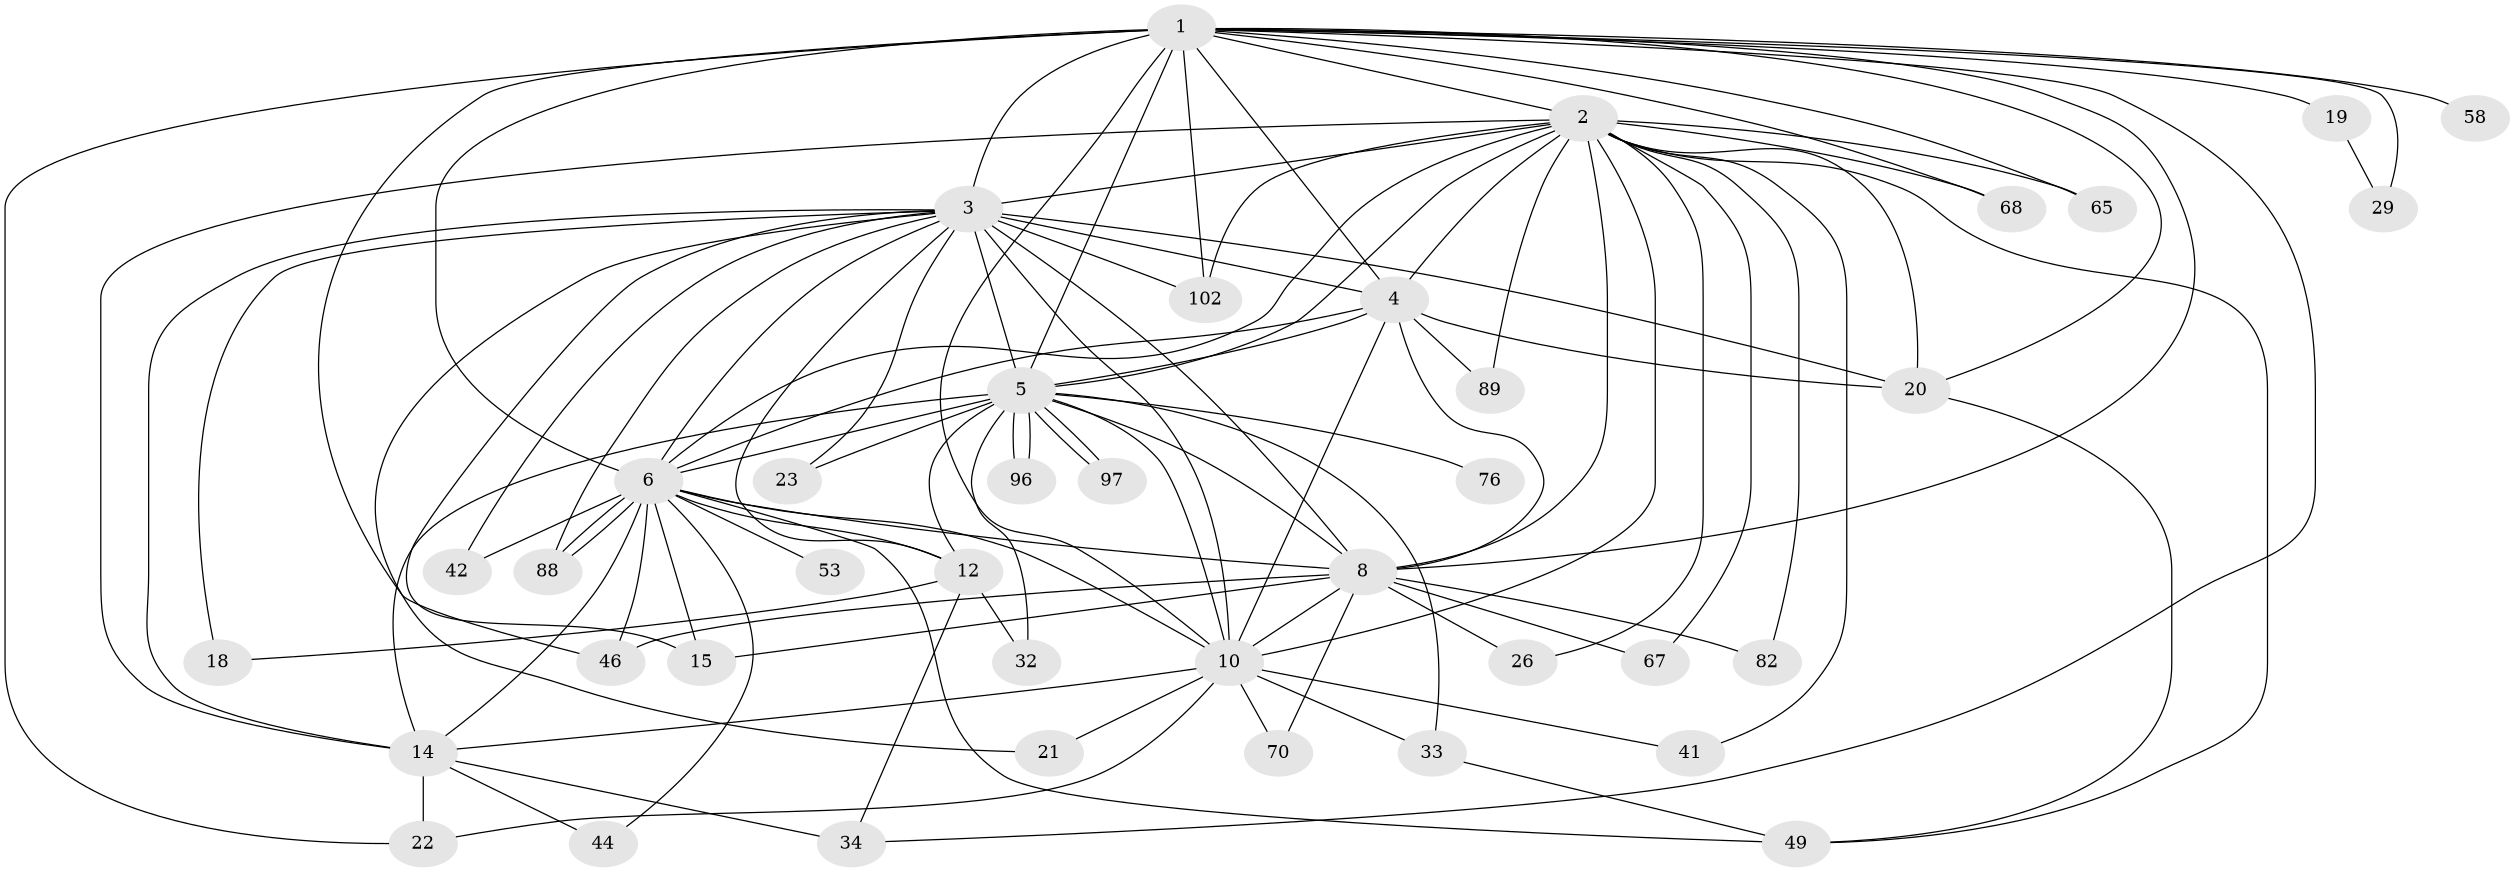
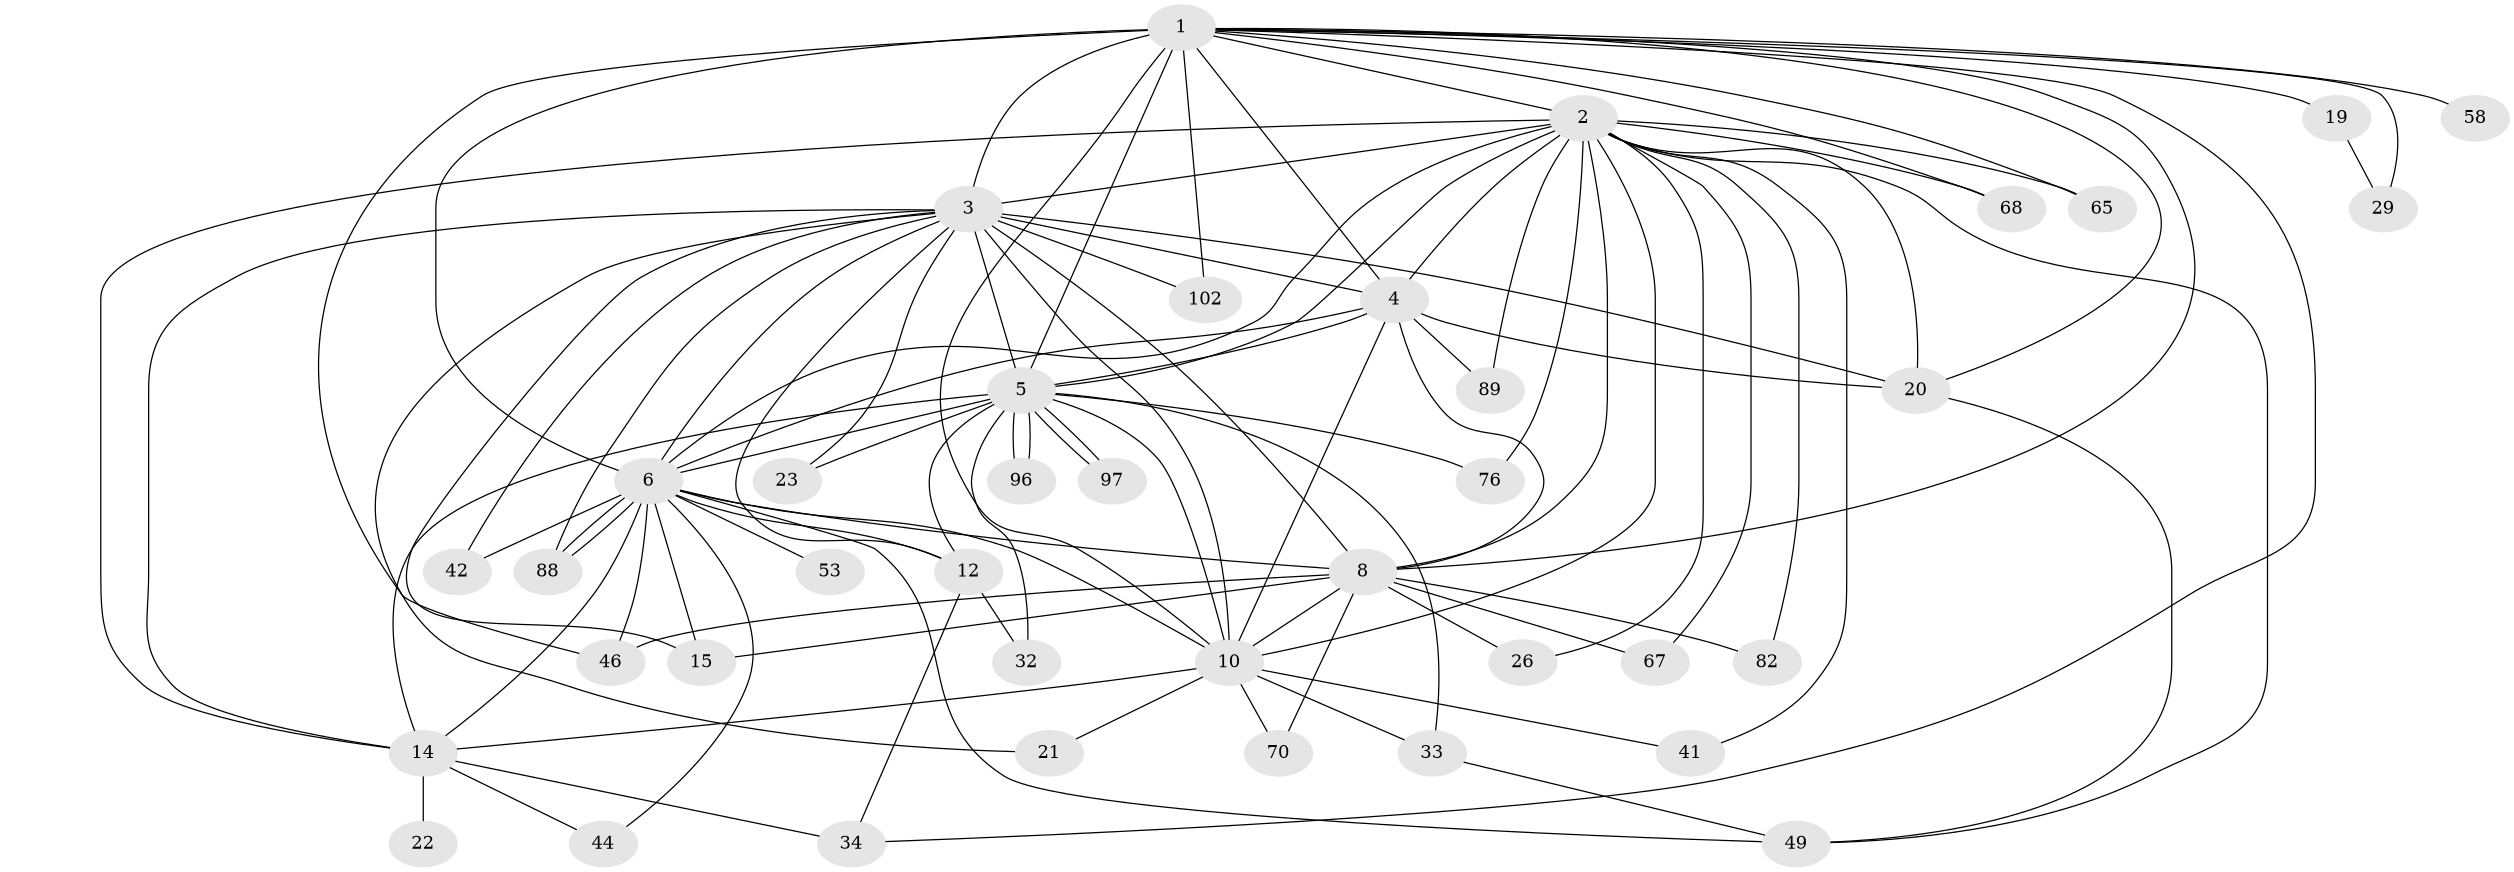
edge "1" -- "22": removed
edge "2" -- "102": now "2" -- "76"
edge "5" -- "8": removed
node "18": removed
edge "10" -- "22": removed
